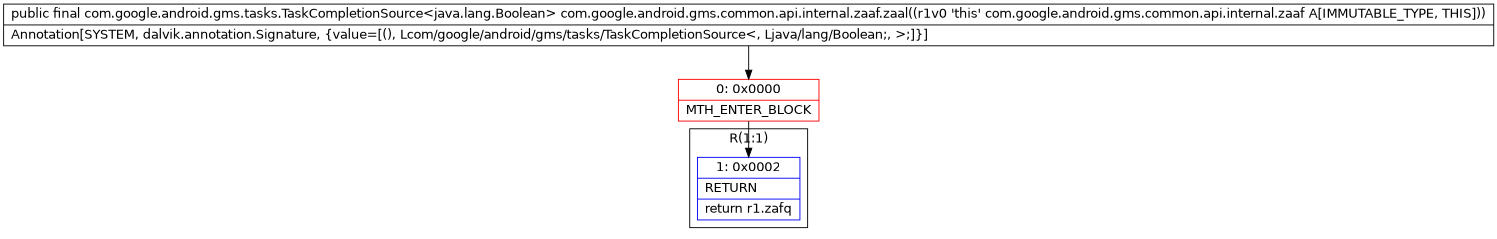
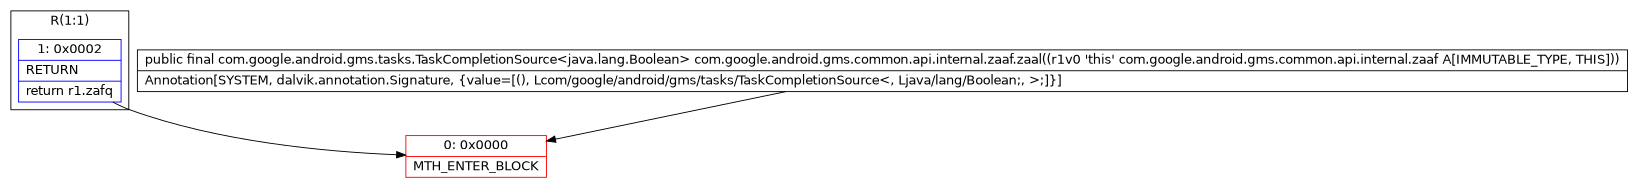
edge "0: 0x0000" -> "1: 0x0002": reversed
